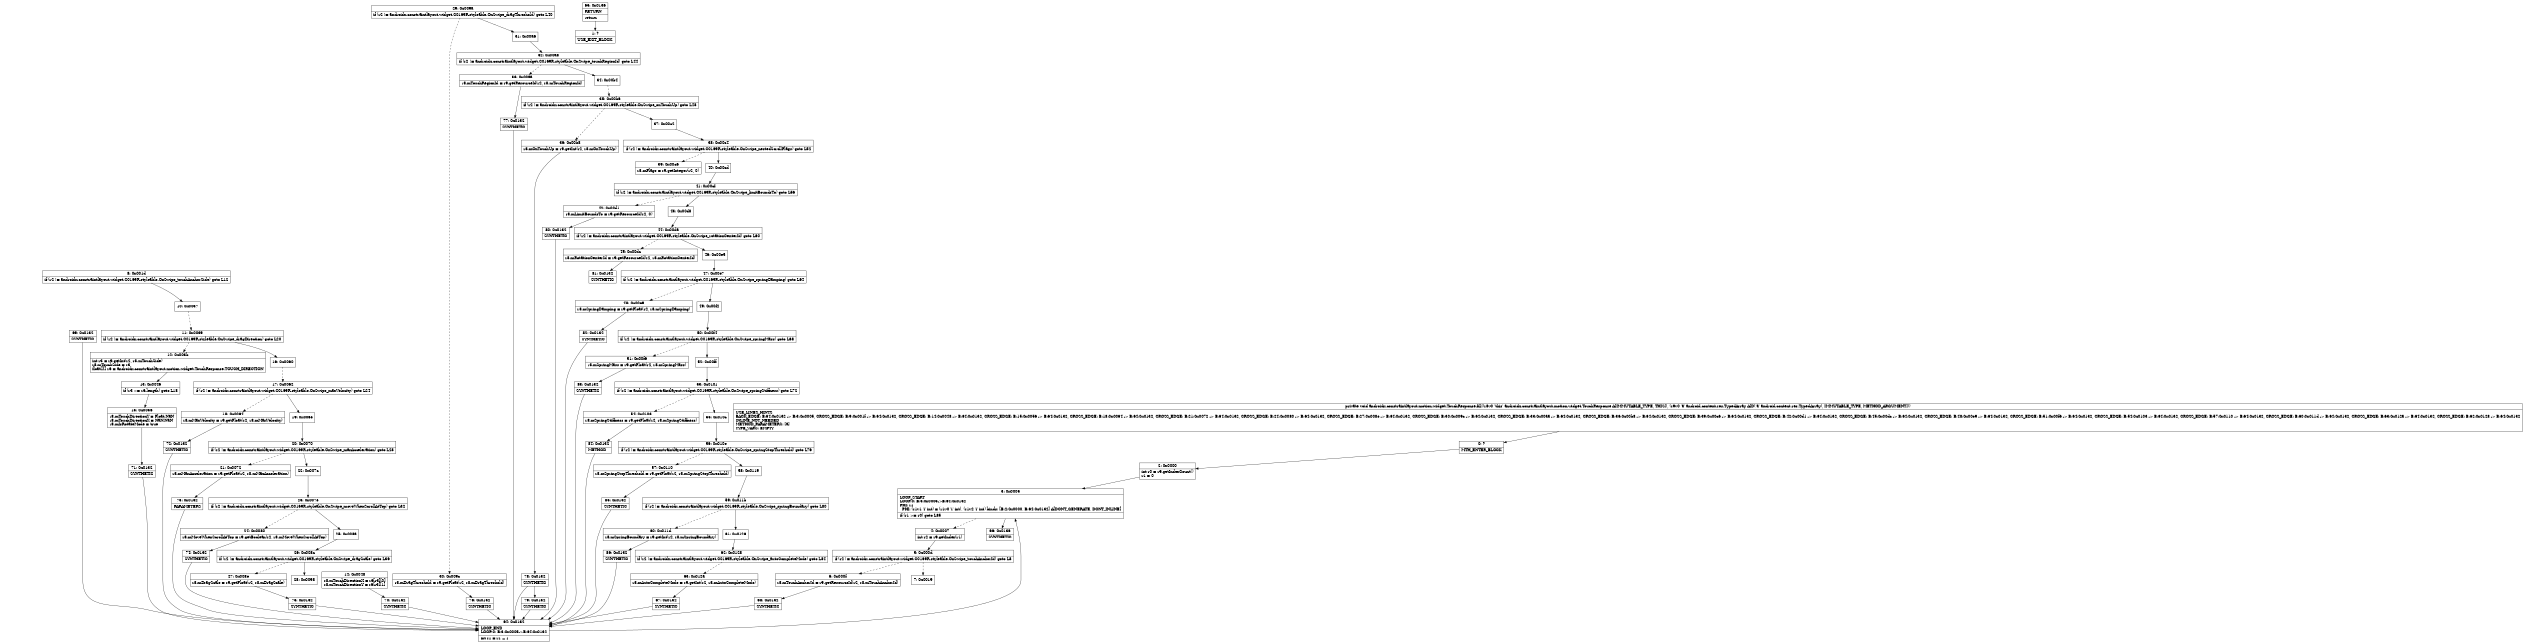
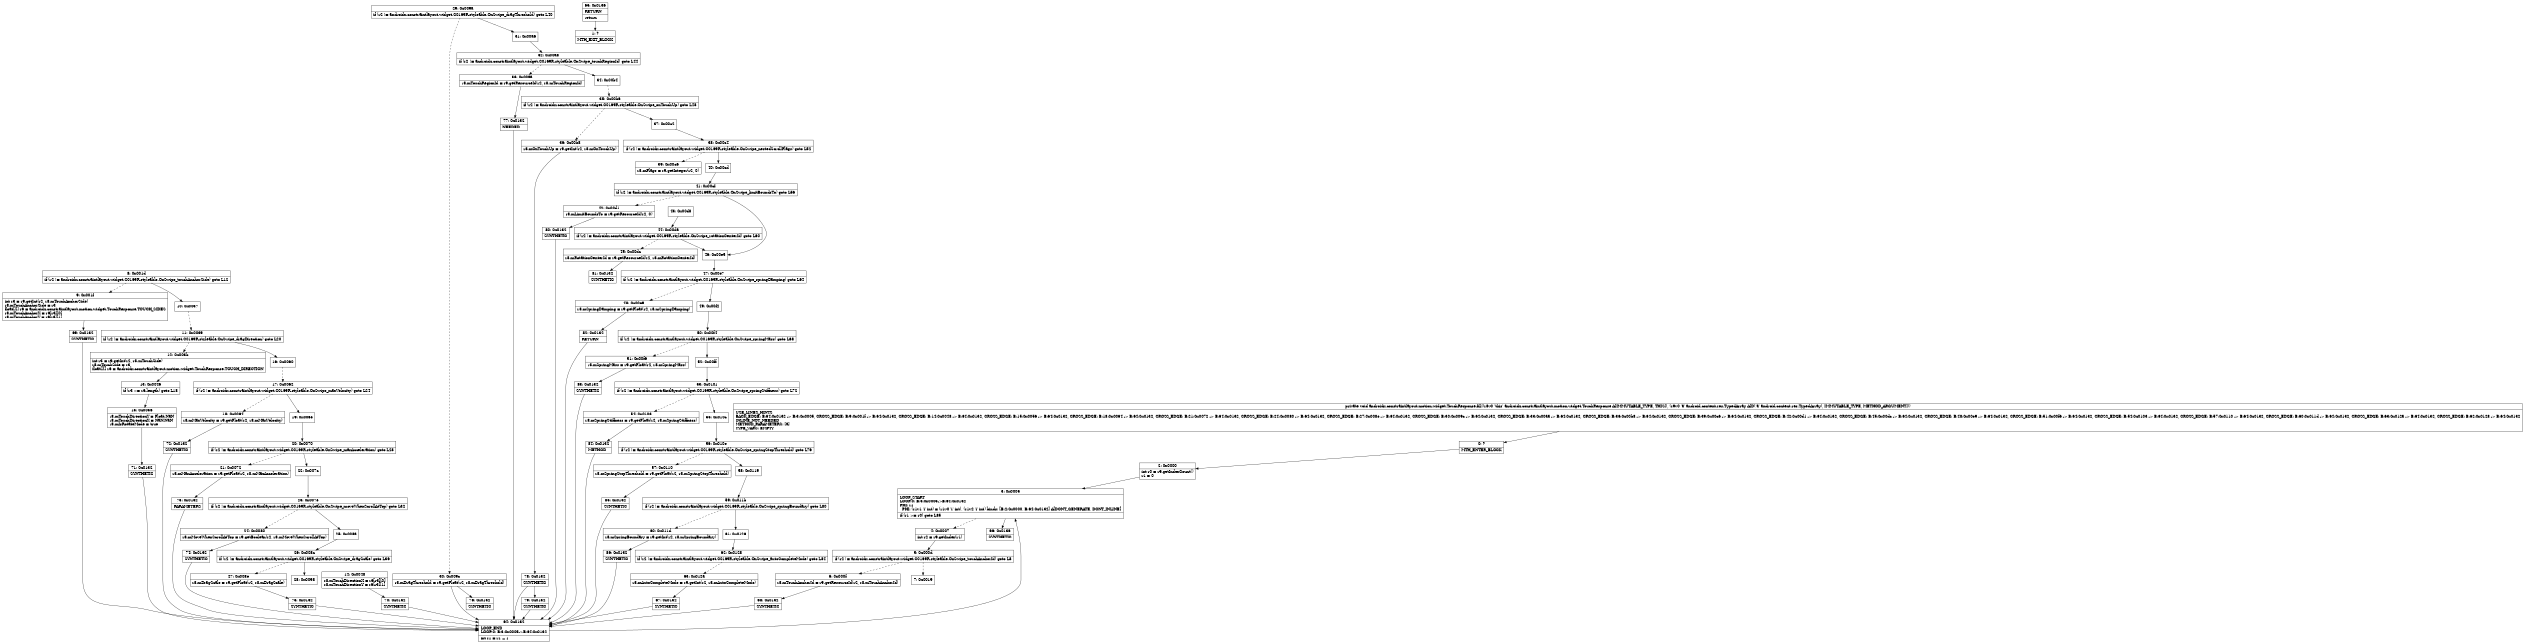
node "1: ?": text "USE_EXIT_BLOCK" -> "MTH_EXIT_BLOCK"
node "77: 0x0132": text "SYNTHETIC" -> "NEEDED"
edge "41: 0x00cf" -> "43: 0x00d8": now "41: 0x00cf" -> "46: 0x00e5"
node "9: 0x001f": added
node "82: 0x0132": text "SYNTHETIC" -> "RETURN"
edge "76: 0x0132" -> "64: 0x0132": now "30: 0x009c" -> "64: 0x0132"
